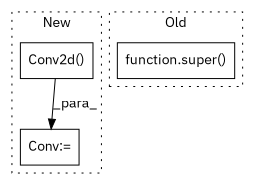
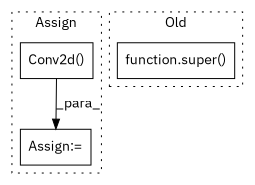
cluster "New": label "New" -> "Assign"
node "Conv:=": label "Conv:=" -> "Assign:="
